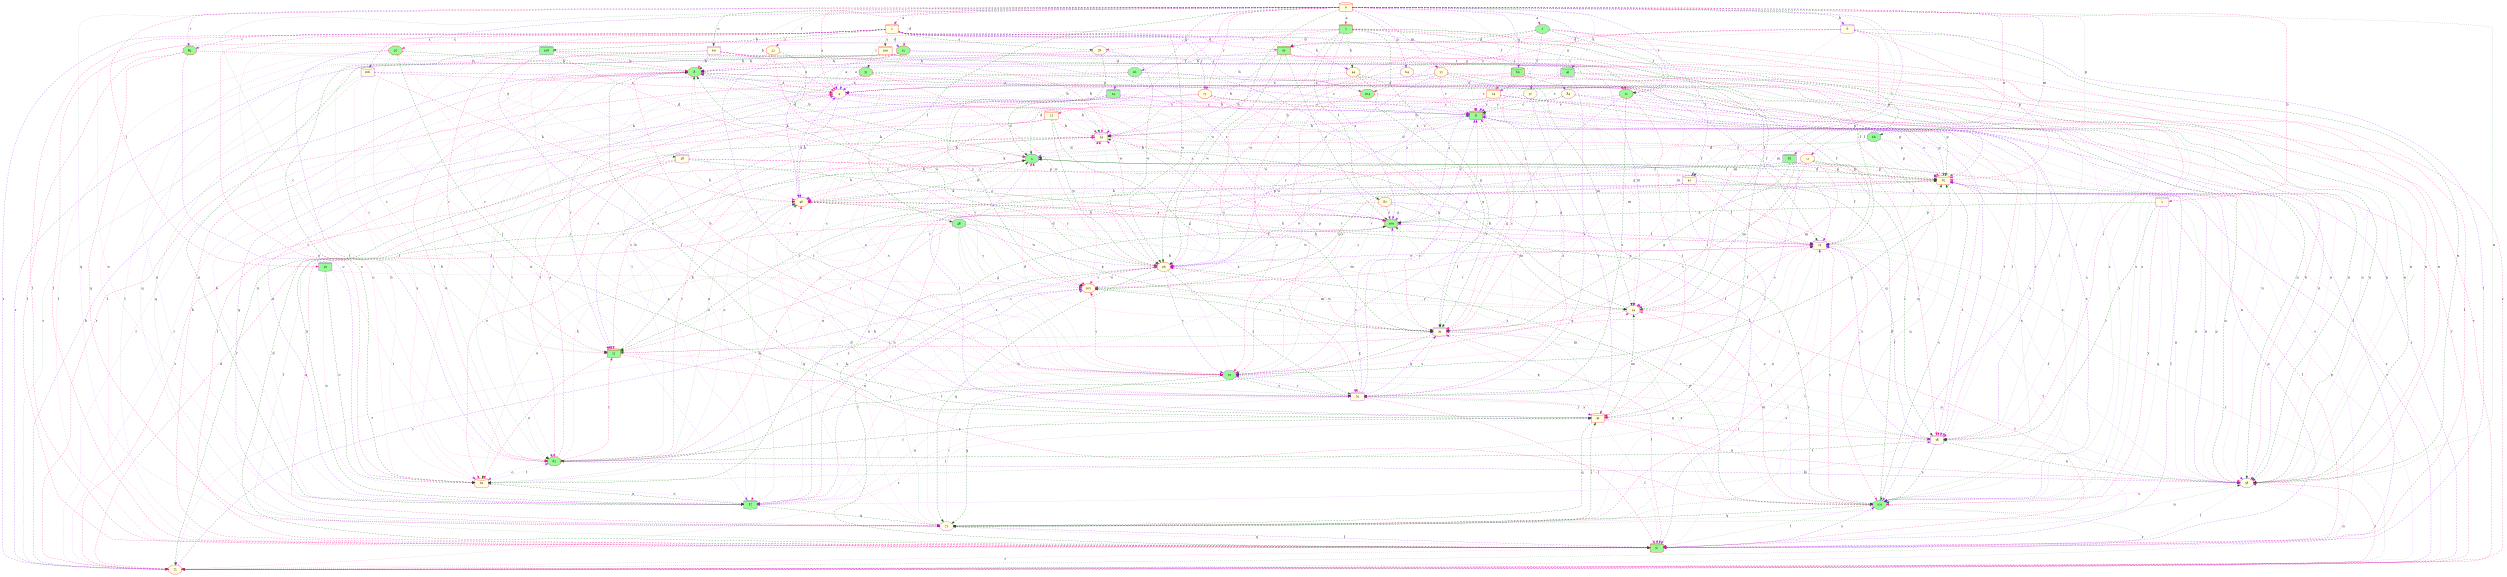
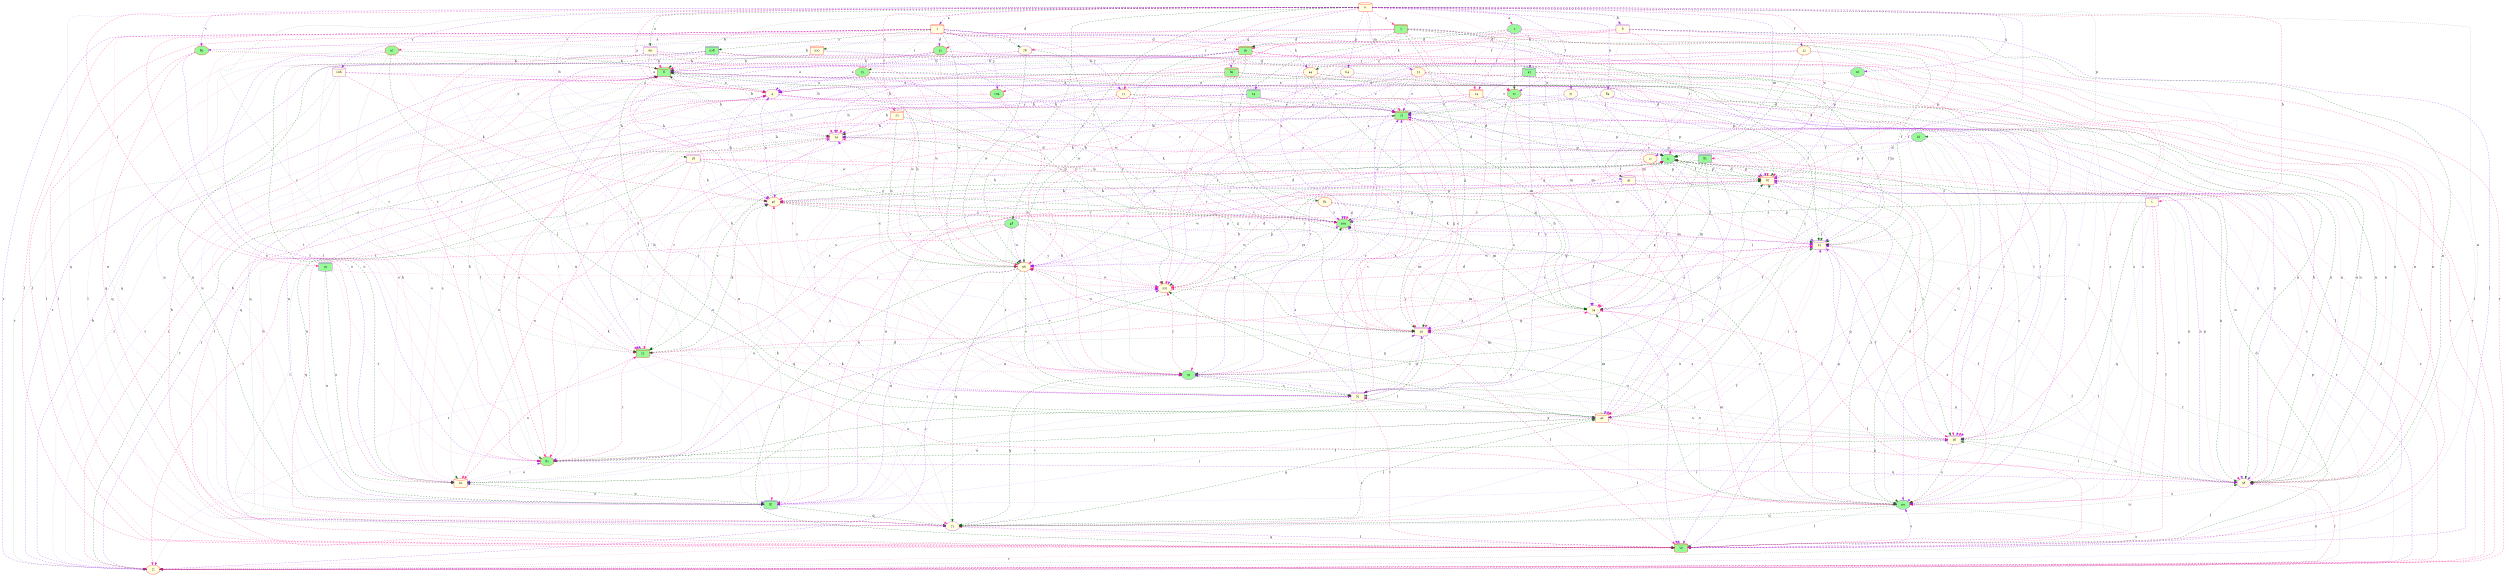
node "8": shape octagon -> cylinder
edge "105" -> "17": style dotted -> dashed
edge "29" -> "105": now "42" -> "105"
